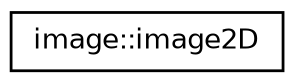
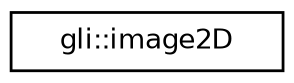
node "image::image2D": label "image::image2D" -> "gli::image2D"
